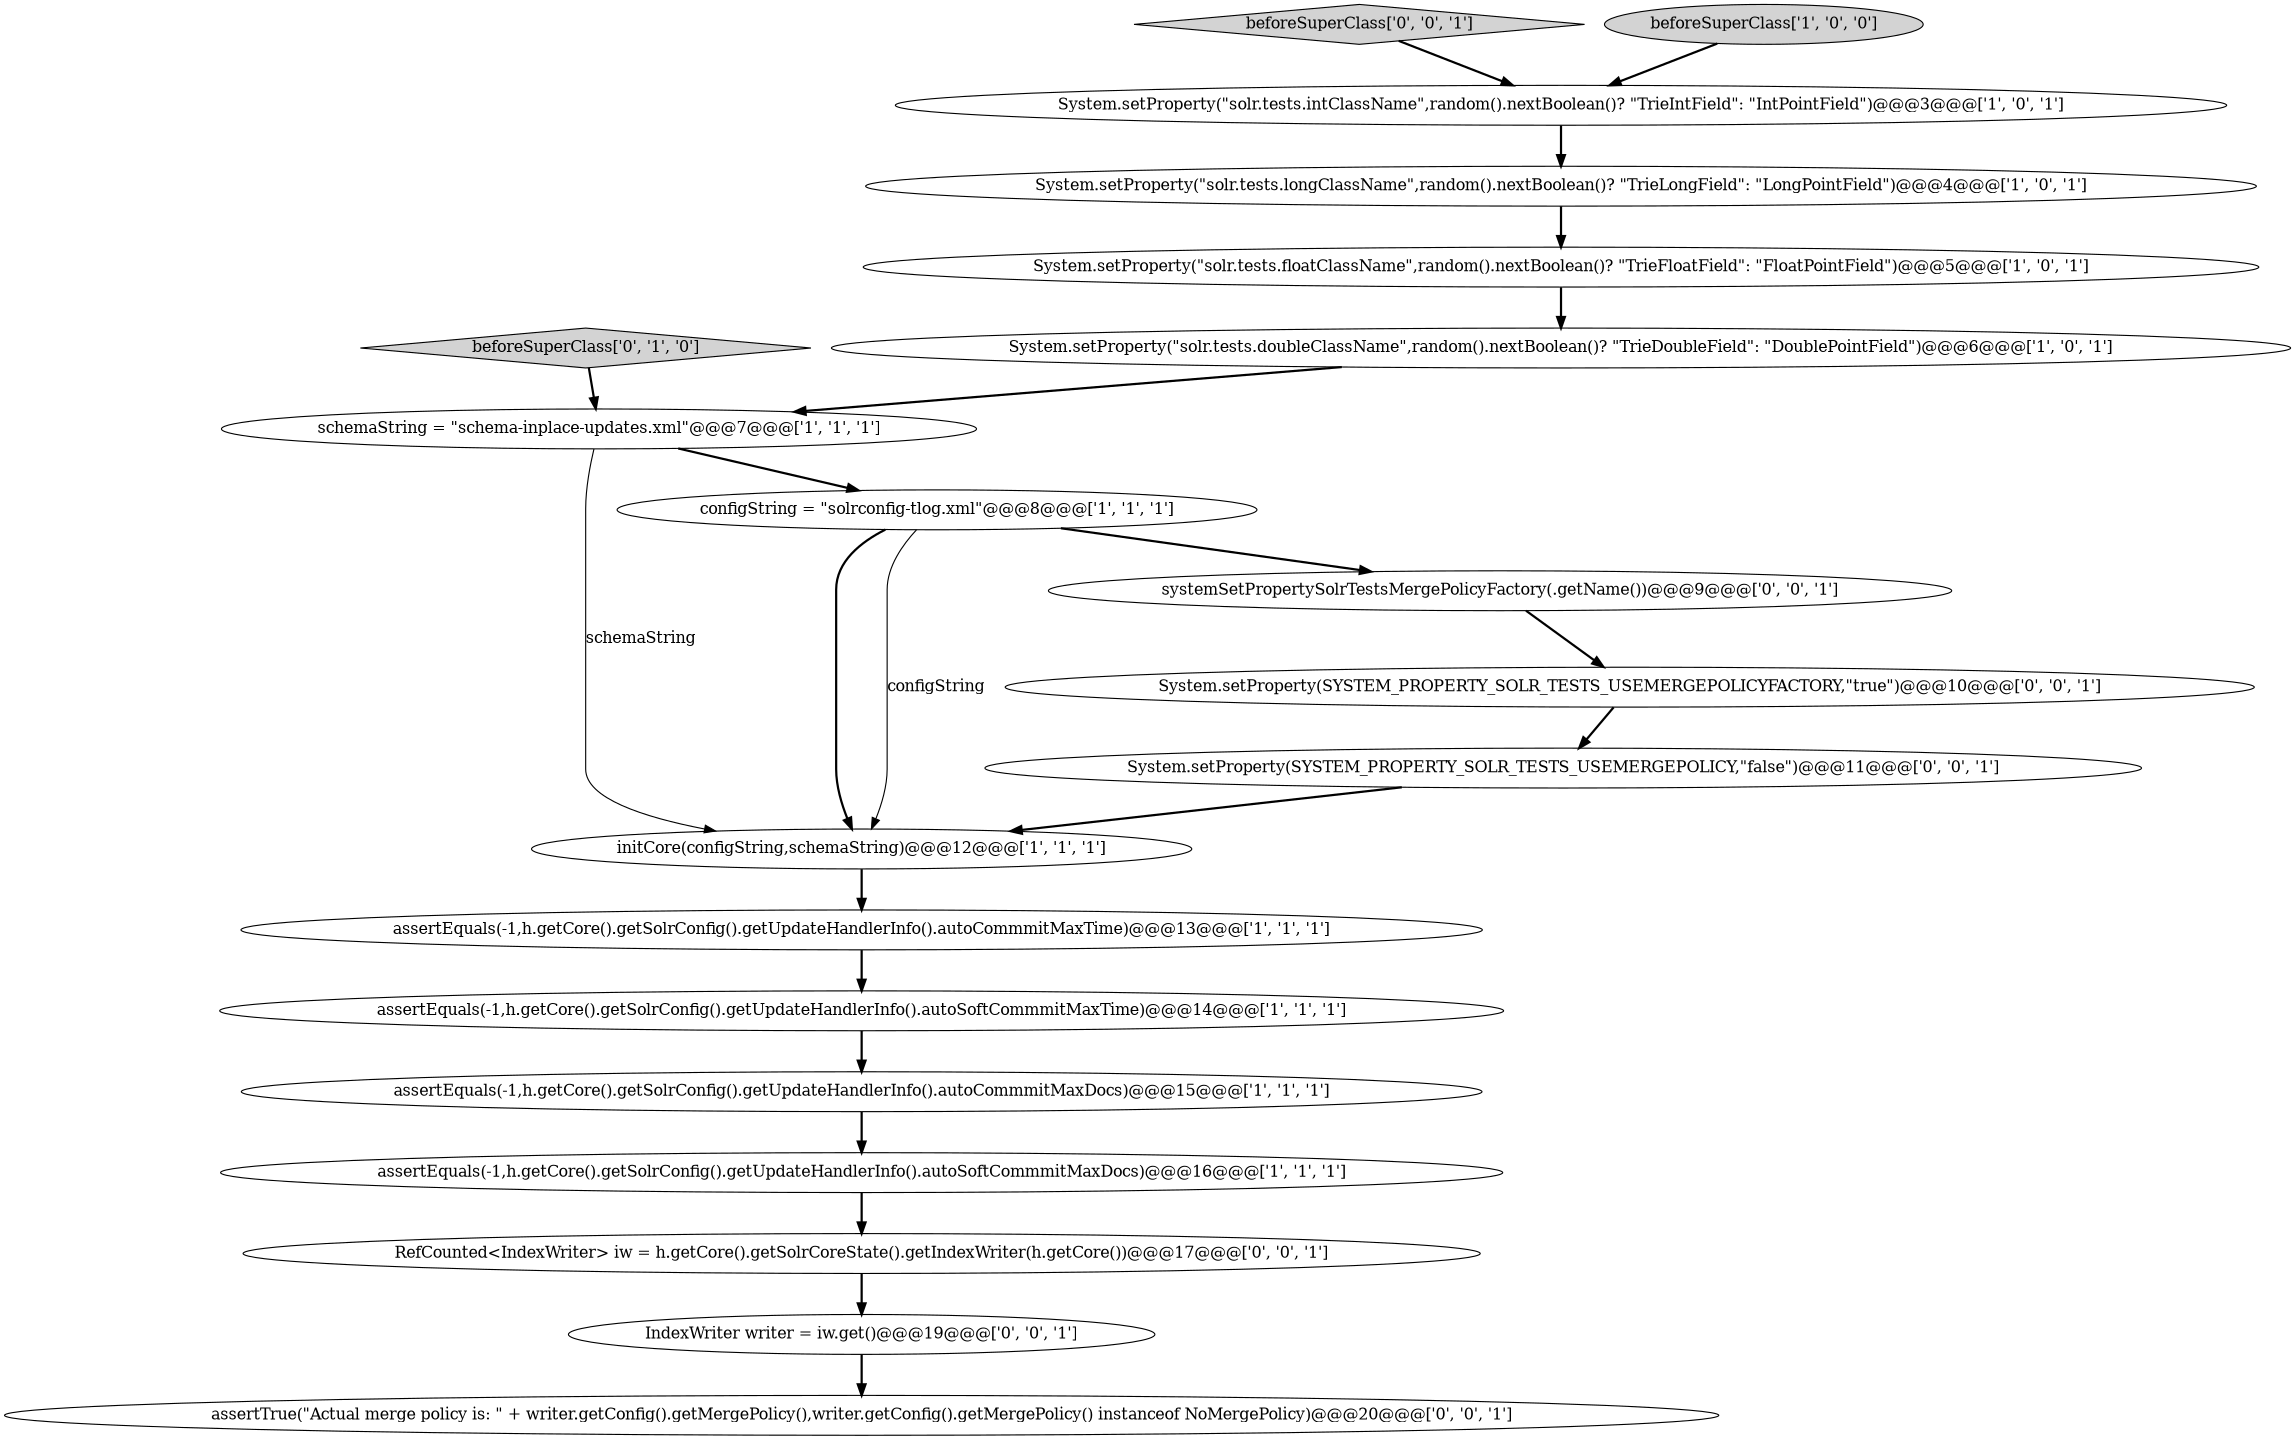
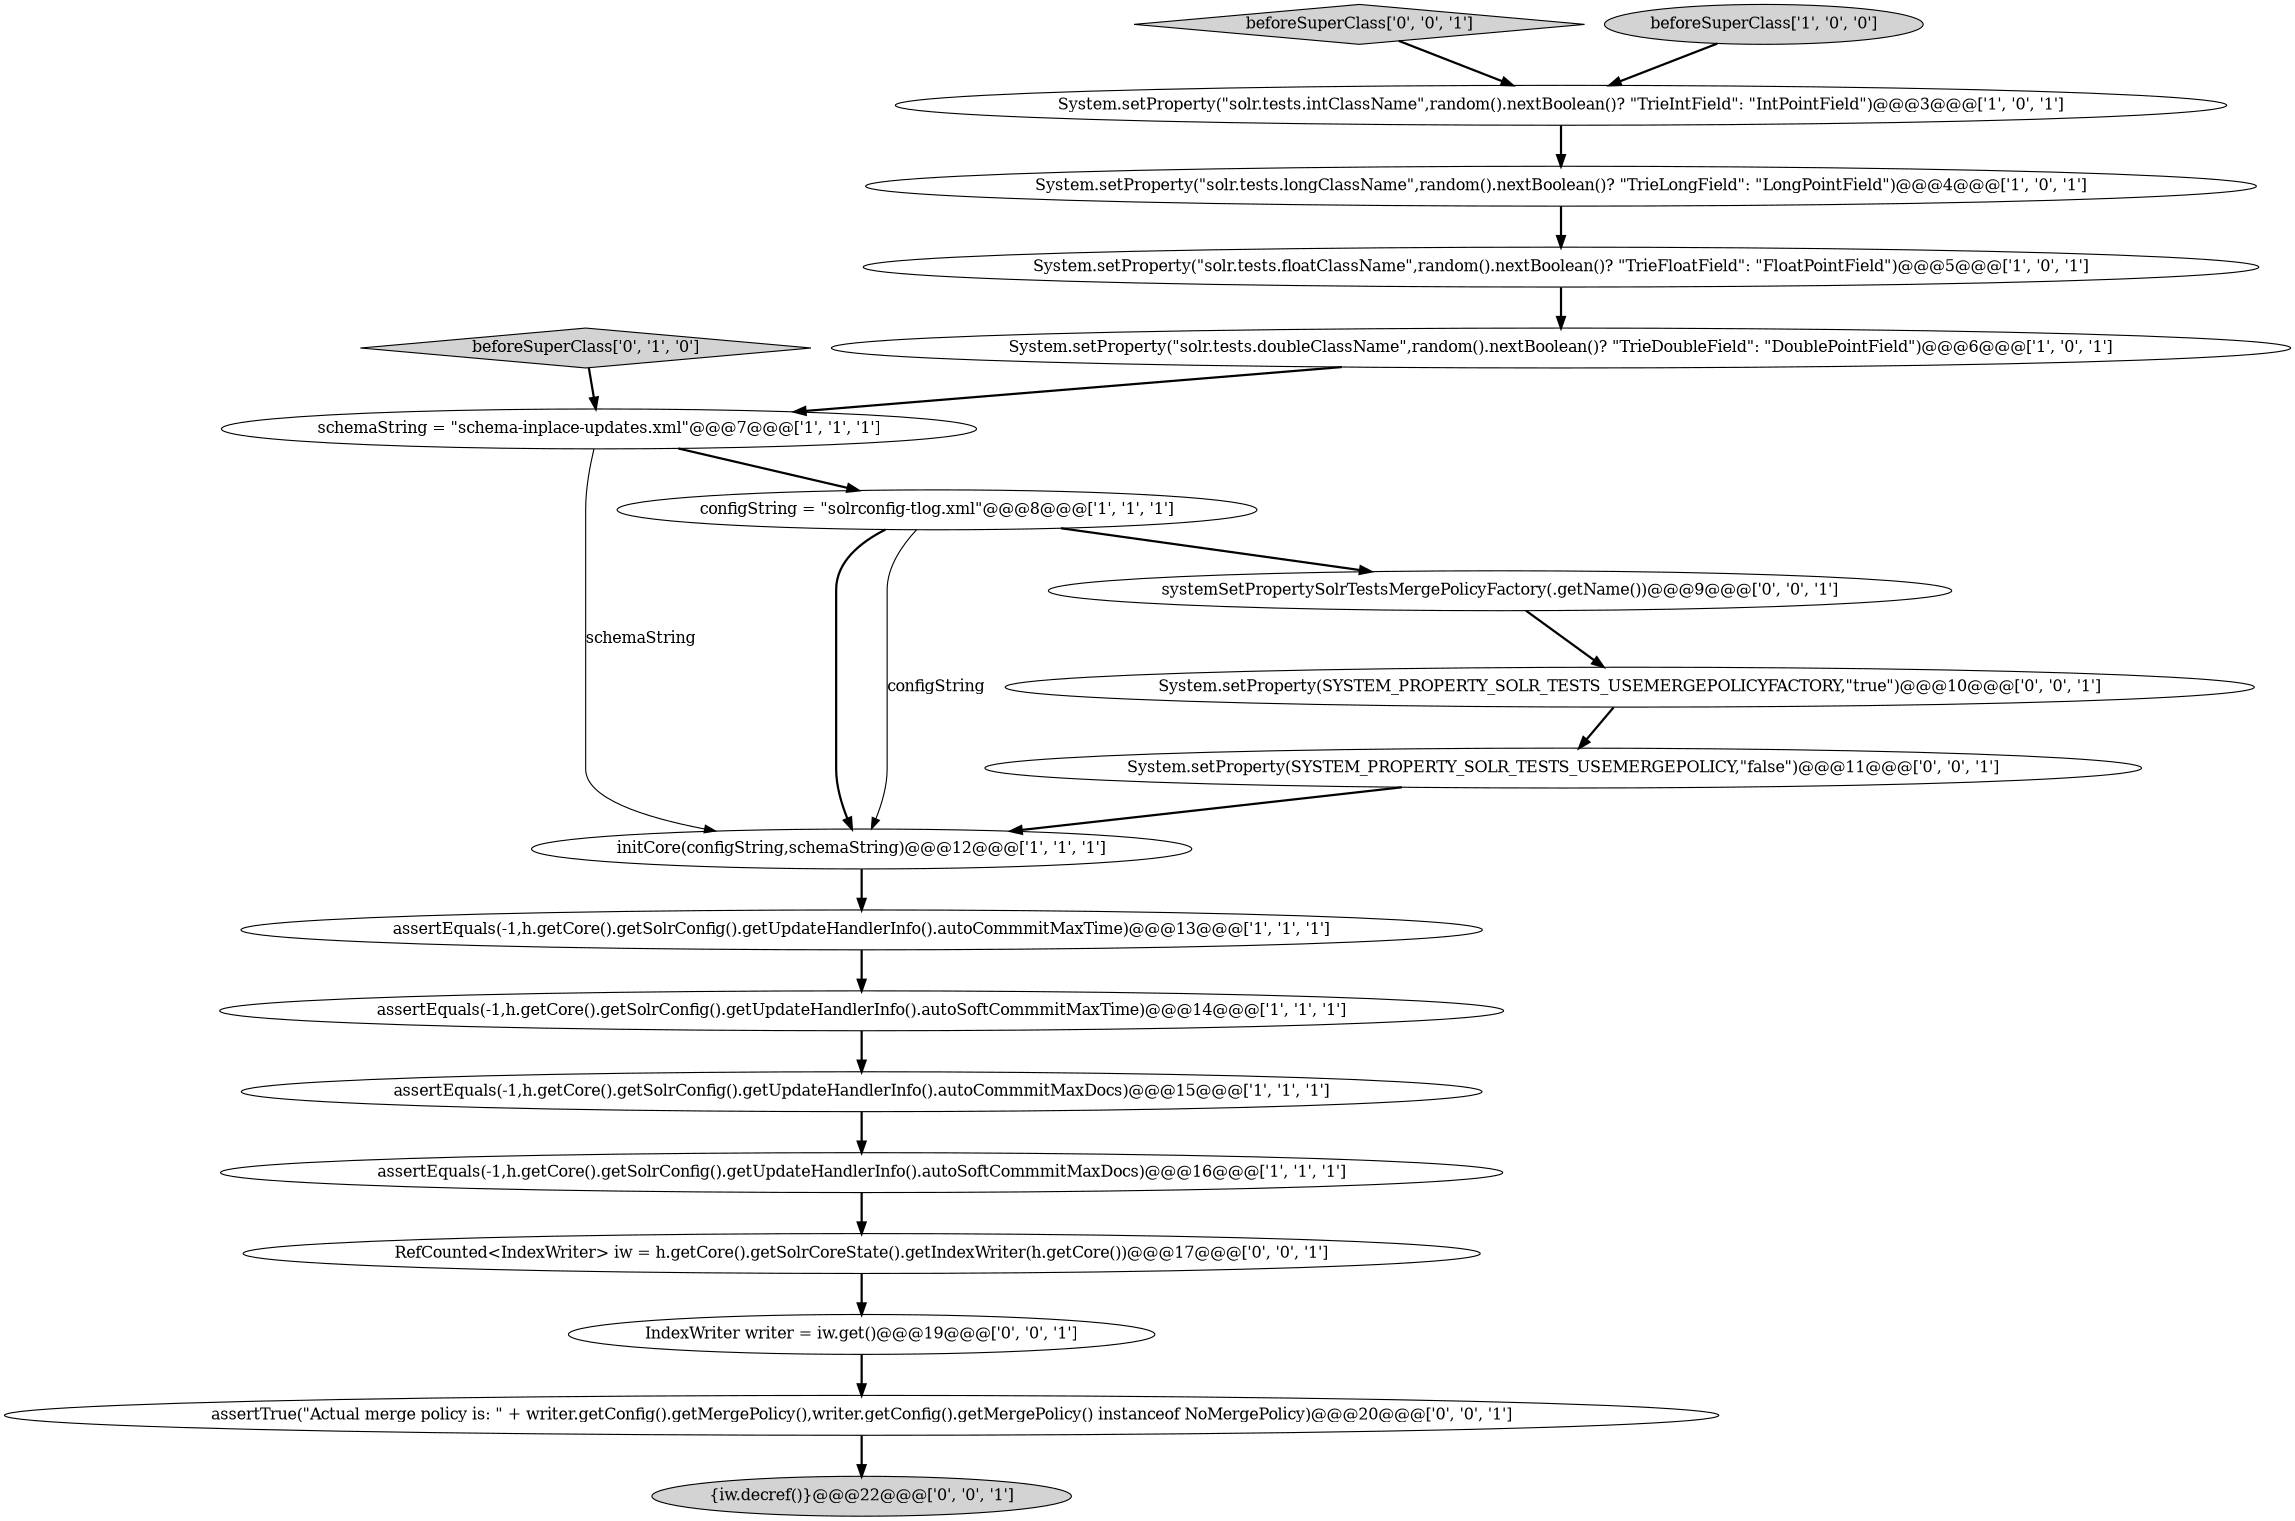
node "{iw.decref()}@@@22@@@['0', '0', '1']": added
